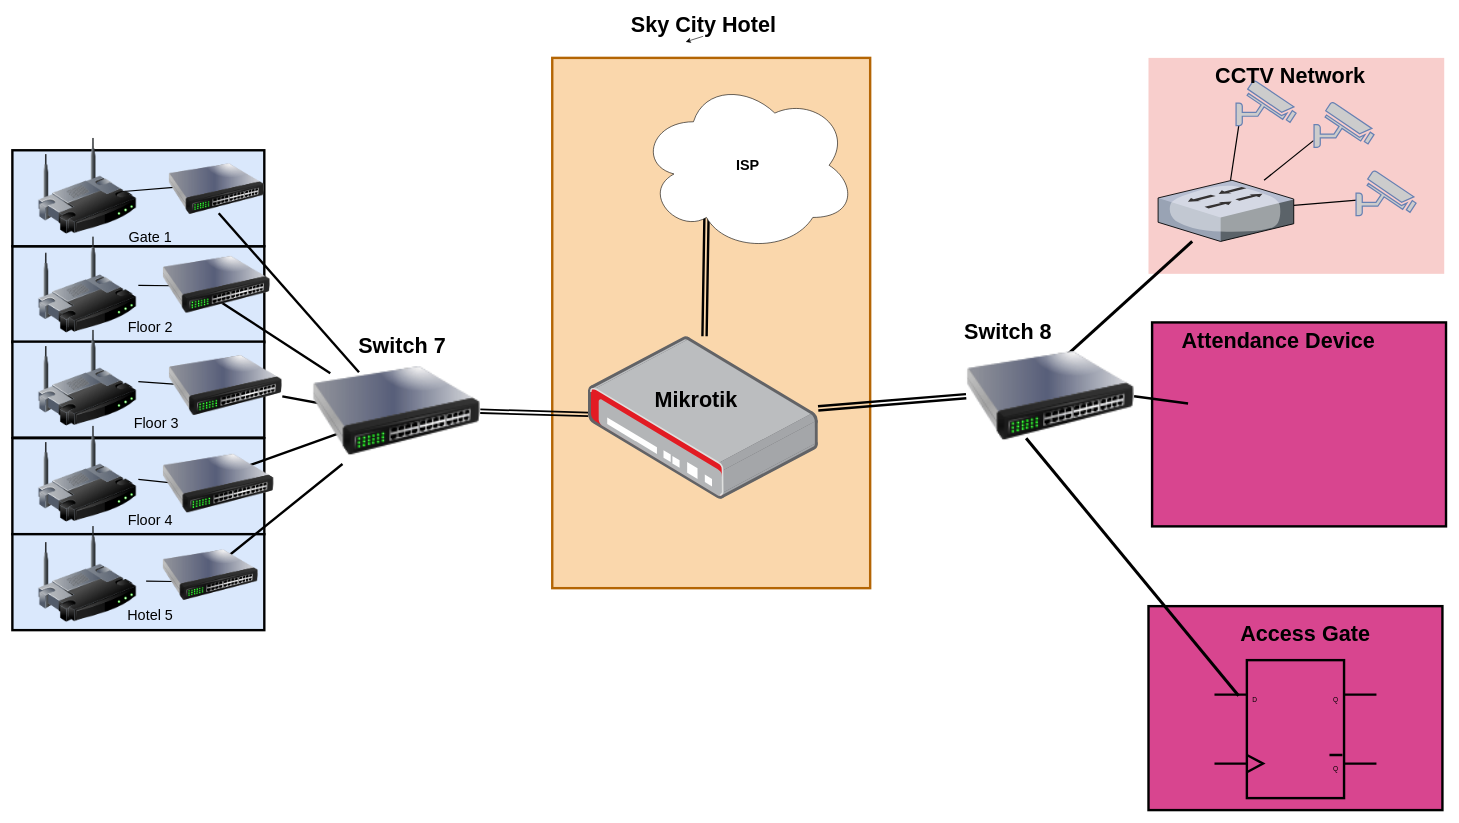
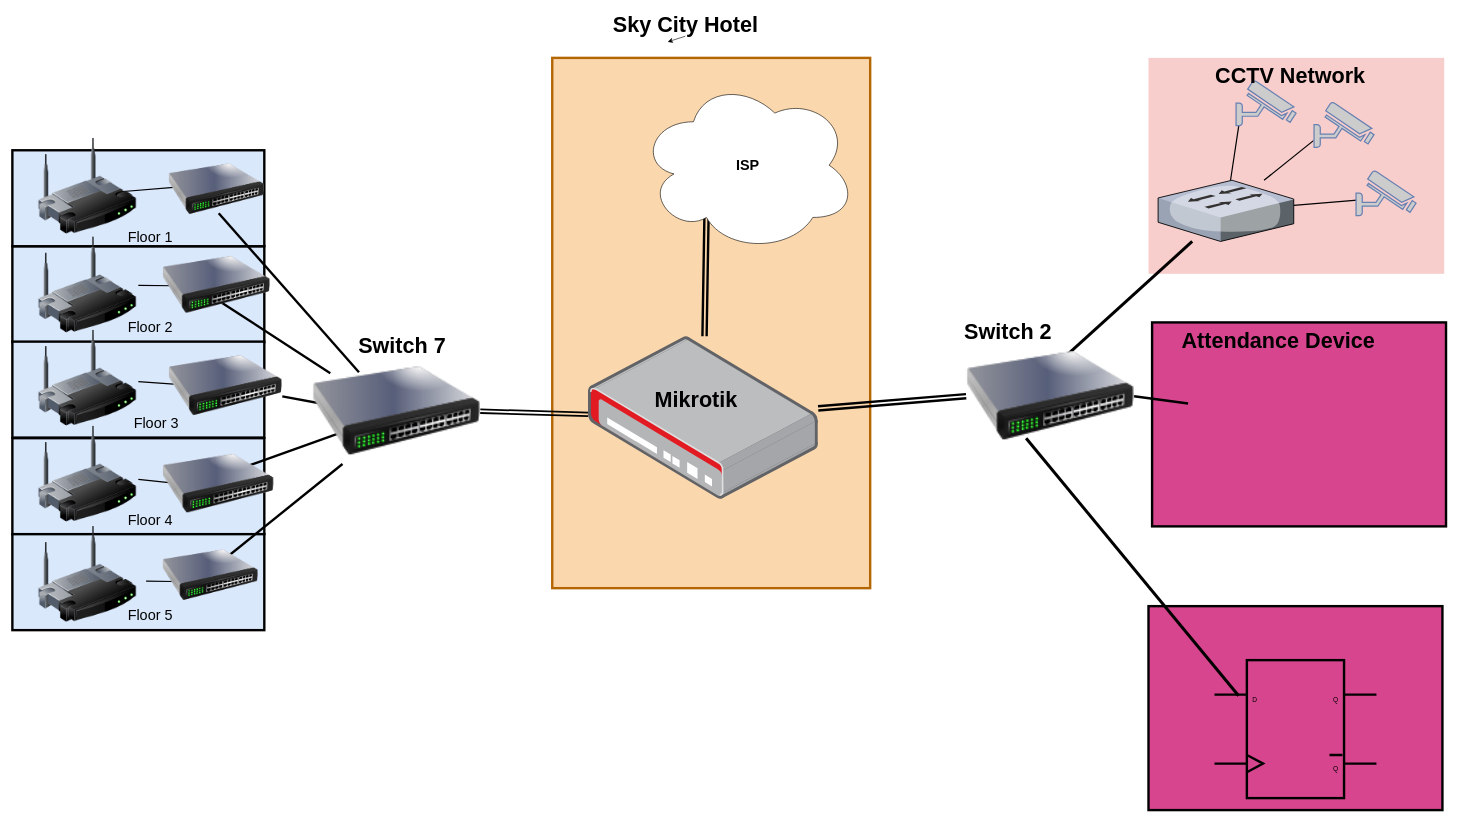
node "Sky City Hotel": moved (703, 24) -> (685, 24)
node "Gate 1": label "Gate 1" -> "Floor 1"
node "Switch 8": label "Switch 8" -> "Switch 2"
node "Hotel 5": label "Hotel 5" -> "Floor 5"
node "Access Gate": removed
